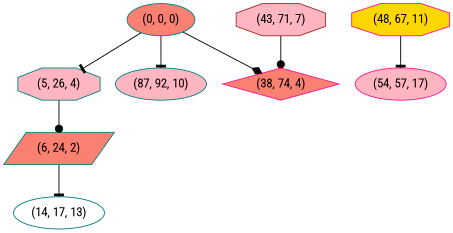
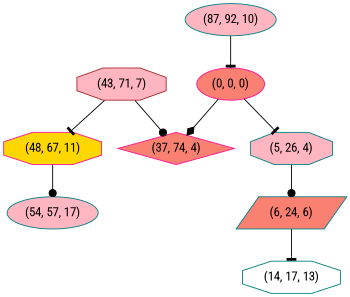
node "(0, 0, 0)": color teal -> deeppink
edge "(0, 0, 0)" -> "(87, 92, 10)": reversed
edge "(48, 67, 11)" -> "(54, 57, 17)": arrowhead tee -> dot
node "(38, 74, 4)": label "(38, 74, 4)" -> "(37, 74, 4)"
node "(54, 57, 17)": color deeppink -> teal
edge "(43, 71, 7)" -> "(48, 67, 11)": added
node "(6, 24, 2)": label "(6, 24, 2)" -> "(6, 24, 6)"
node "(14, 17, 13)": shape ellipse -> octagon
